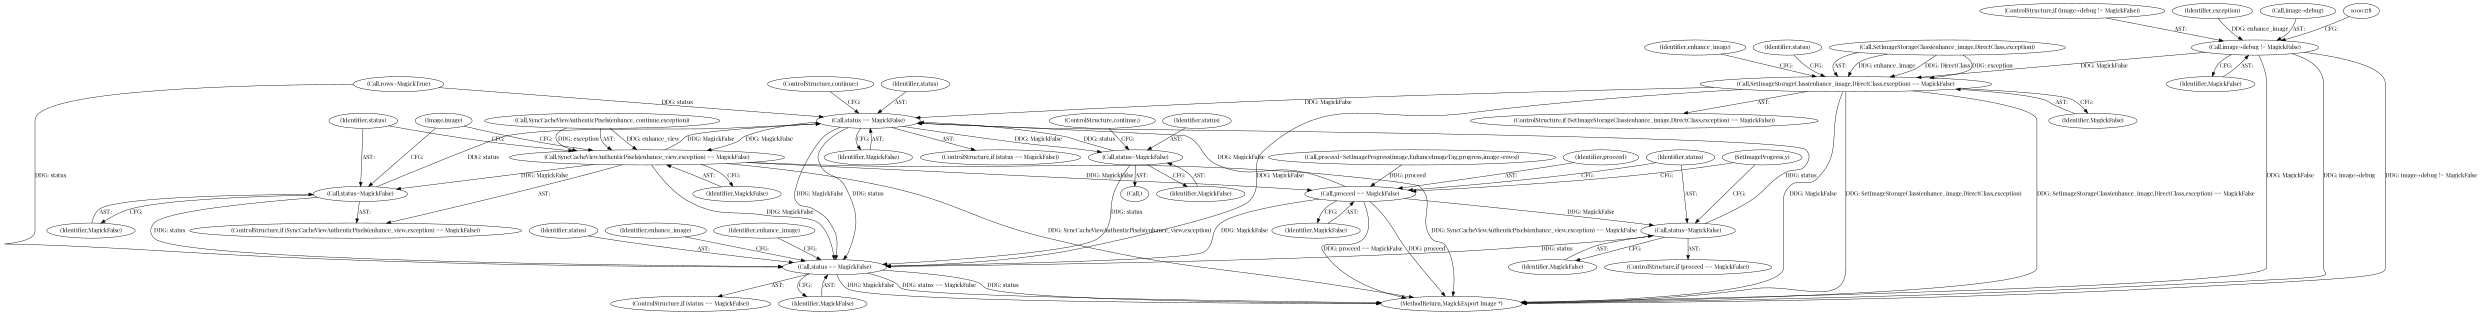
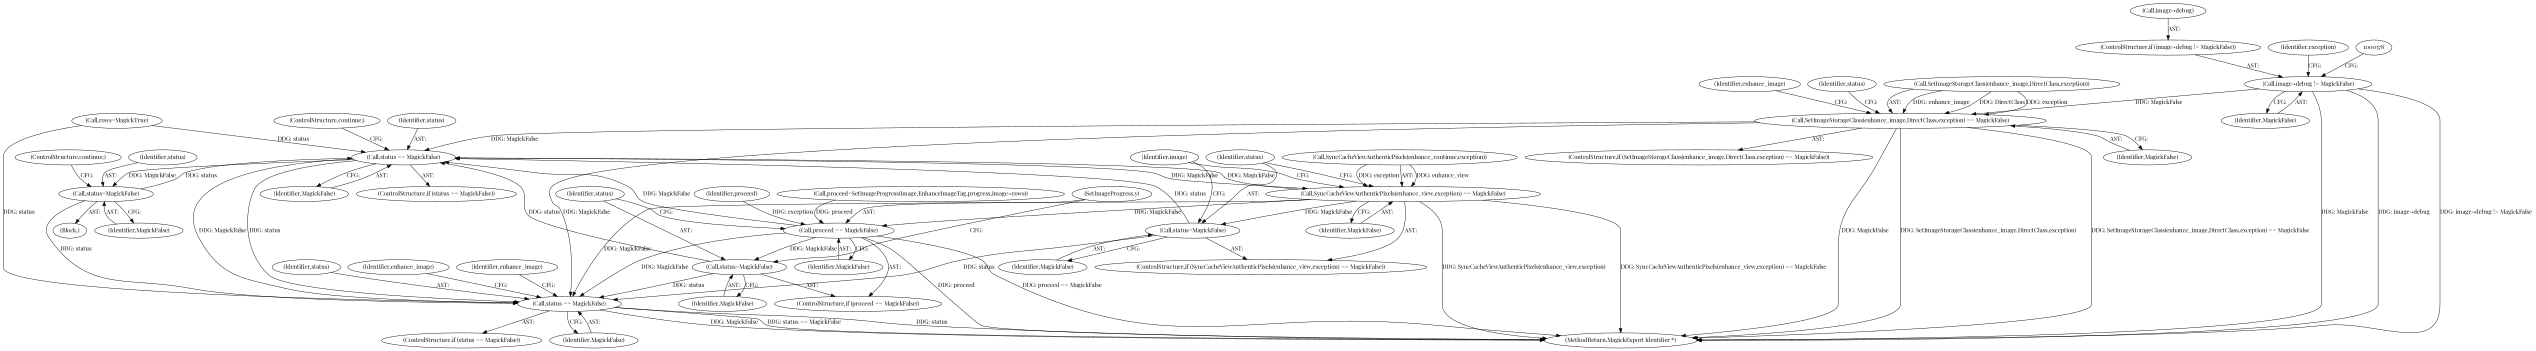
edge "(Identifier,exception)" -> "(Call,image->debug != MagickFalse)": label "DDG: enhance_image" -> "CFG: "
edge "(Call,image->debug)" -> "(Call,image->debug != MagickFalse)": now "(Call,image->debug)" -> "(ControlStructure,if (image->debug != MagickFalse))"
node "(Image,image)": label "(Image,image)" -> "(Identifier,image)"
edge "(Identifier,proceed)" -> "(Call,proceed == MagickFalse)": label "AST: " -> "DDG: exception"
edge "(SetImageProgress,y)" -> "(Call,proceed == MagickFalse)": label "CFG: " -> "AST: "
node "(Call,)": label "(Call,)" -> "(Block,)"
edge "(Call,proceed == MagickFalse)" -> "(ControlStructure,if (proceed == MagickFalse))": added, label "AST:"
node "(MethodReturn,MagickExport Image *)": label "(MethodReturn,MagickExport Image *)" -> "(MethodReturn,MagickExport Identifier *)"
